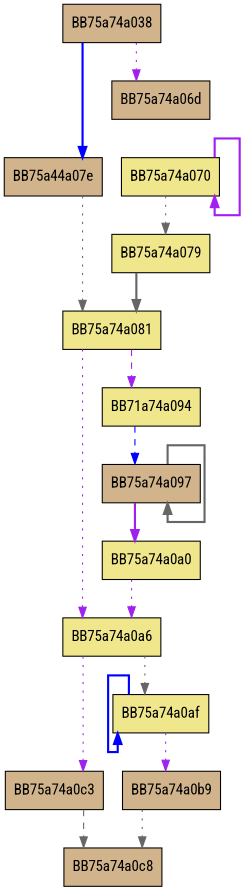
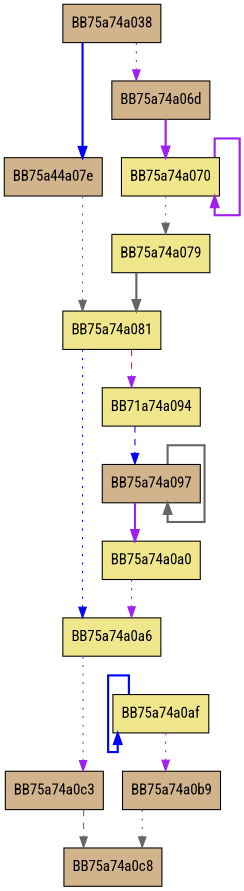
edge "BB75a74a06d" -> "BB75a74a070": added
edge "BB75a74a081" -> "BB75a74a0a6": color purple -> blue
edge "BB75a74a0a6" -> "BB75a74a0af": removed
